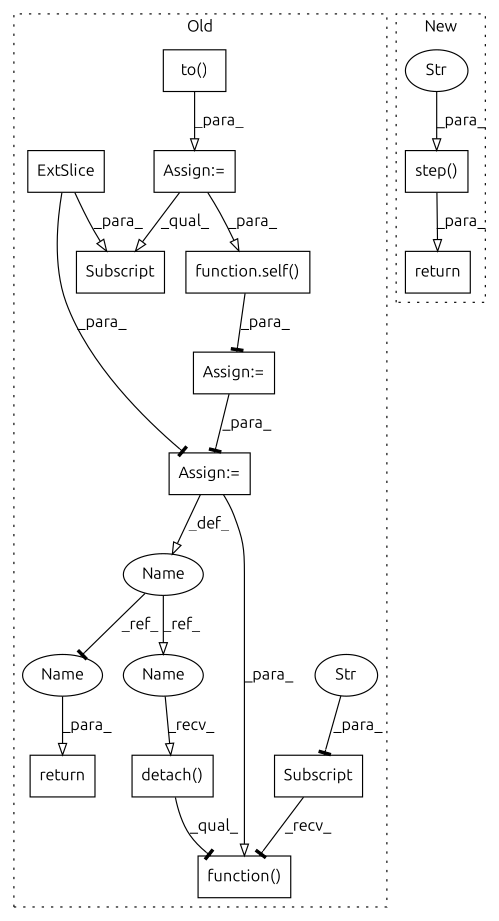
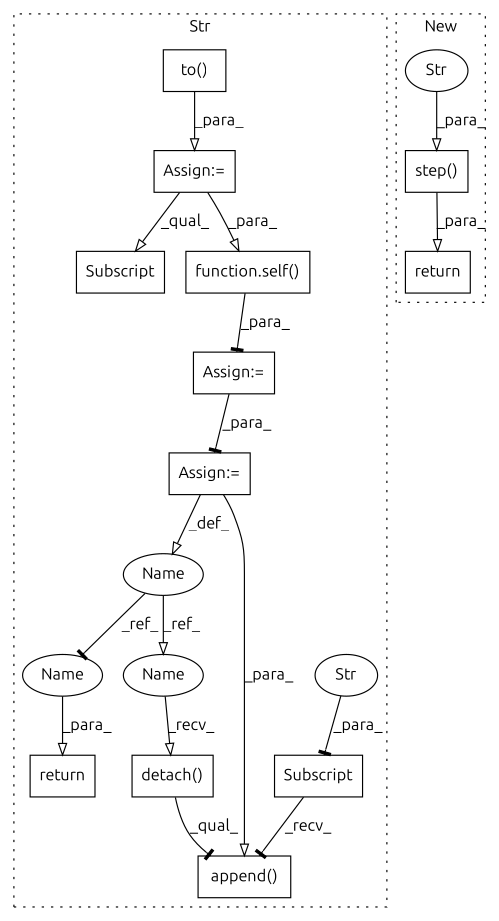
cluster "Old": label "Old" -> "Str"
node "ExtSlice": removed
node "function()": label "function()" -> "append()"
